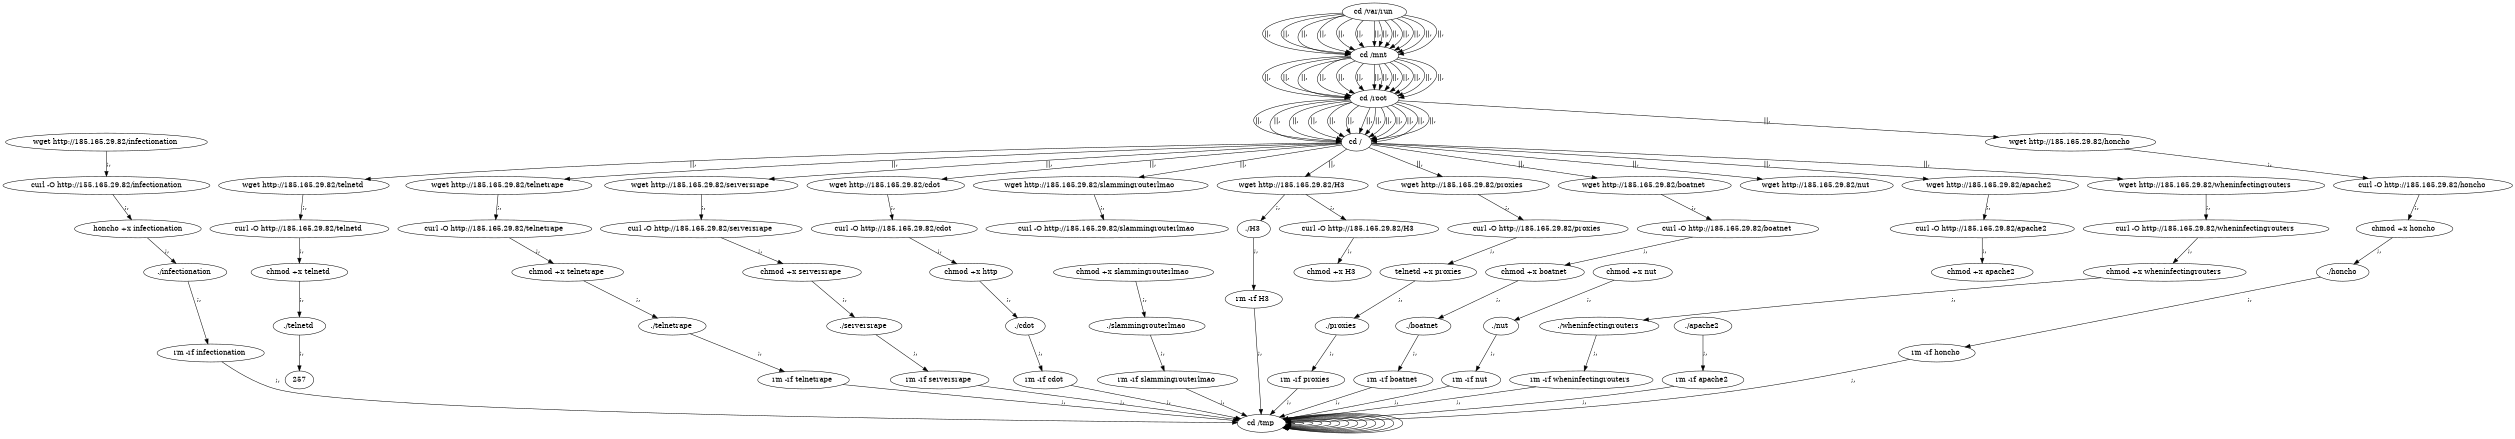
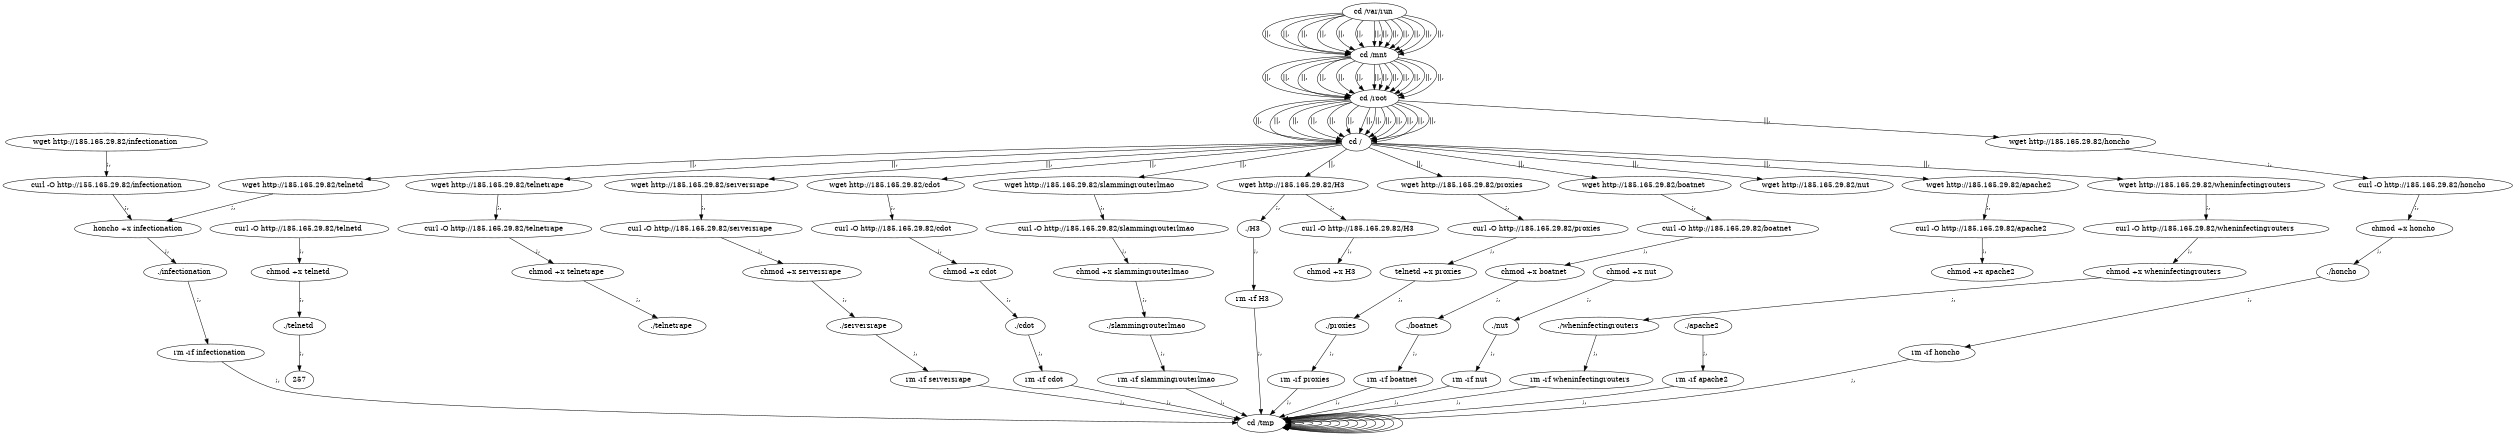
edge "wget http://185.165.29.82/telnetd" -> "curl -O http://185.165.29.82/telnetd": now "wget http://185.165.29.82/telnetd" -> "honcho +x infectionation"
edge "curl -O http://185.165.29.82/slammingrouterlmao" -> "chmod +x slammingrouterlmao": added, label ";,"
node "chmod +x http": label "chmod +x http" -> "chmod +x cdot"
node "rm -rf telnetrape": removed
